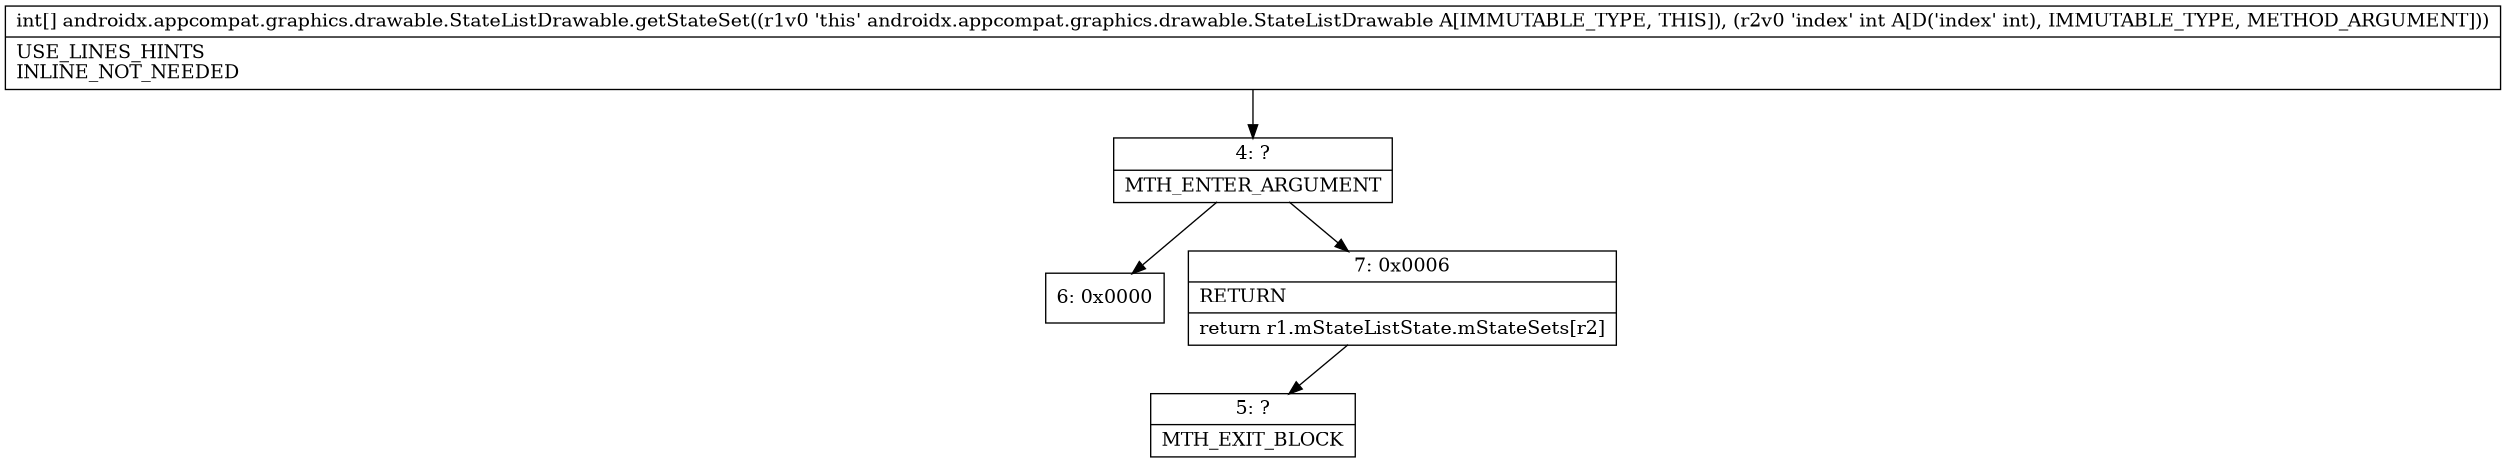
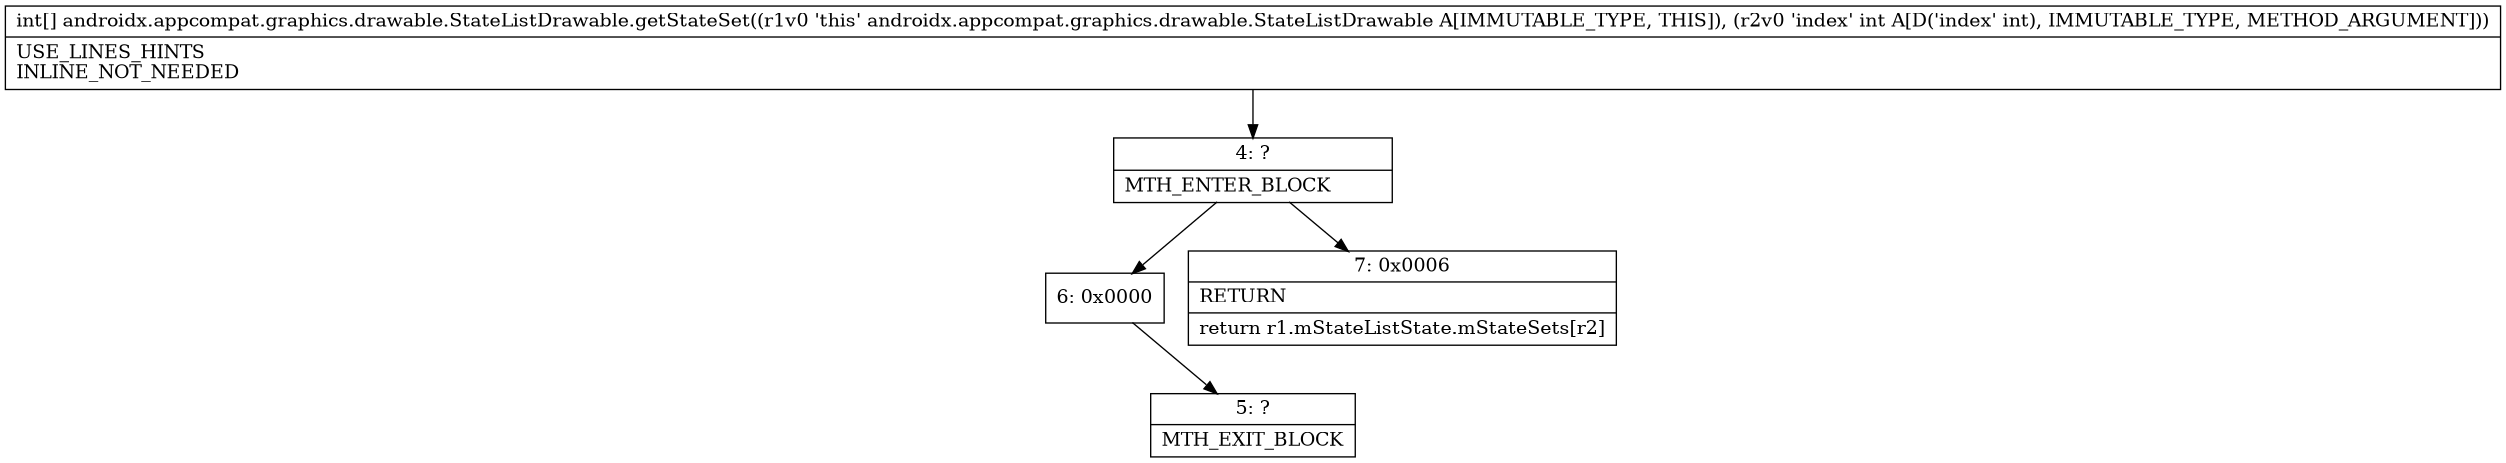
node "4: ?": text "MTH_ENTER_ARGUMENT" -> "MTH_ENTER_BLOCK"
edge "7: 0x0006" -> "5: ?": now "6: 0x0000" -> "5: ?"
